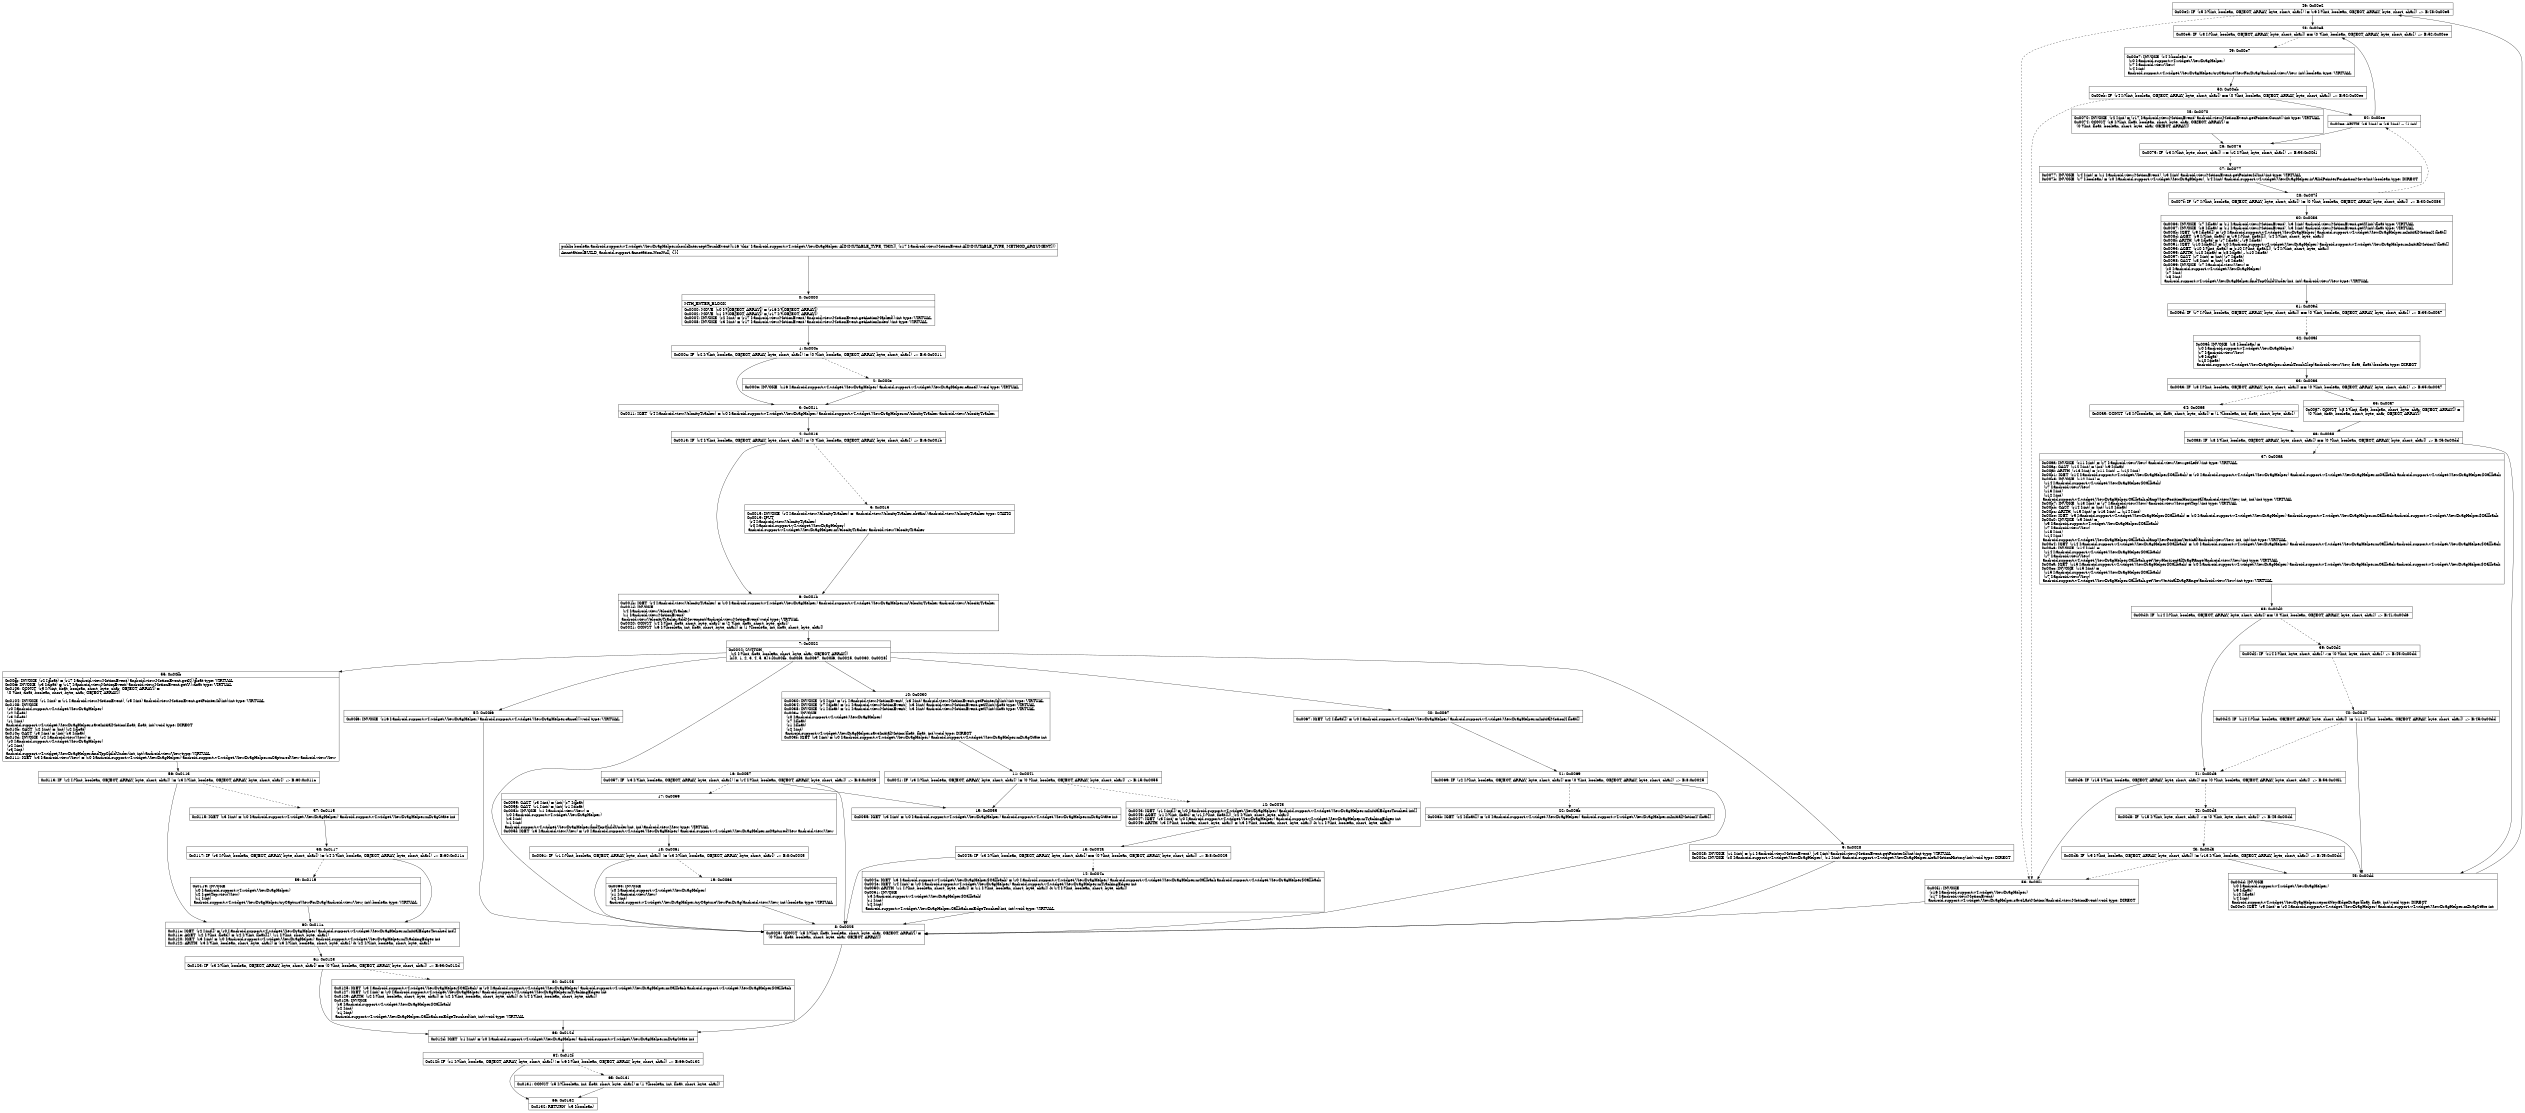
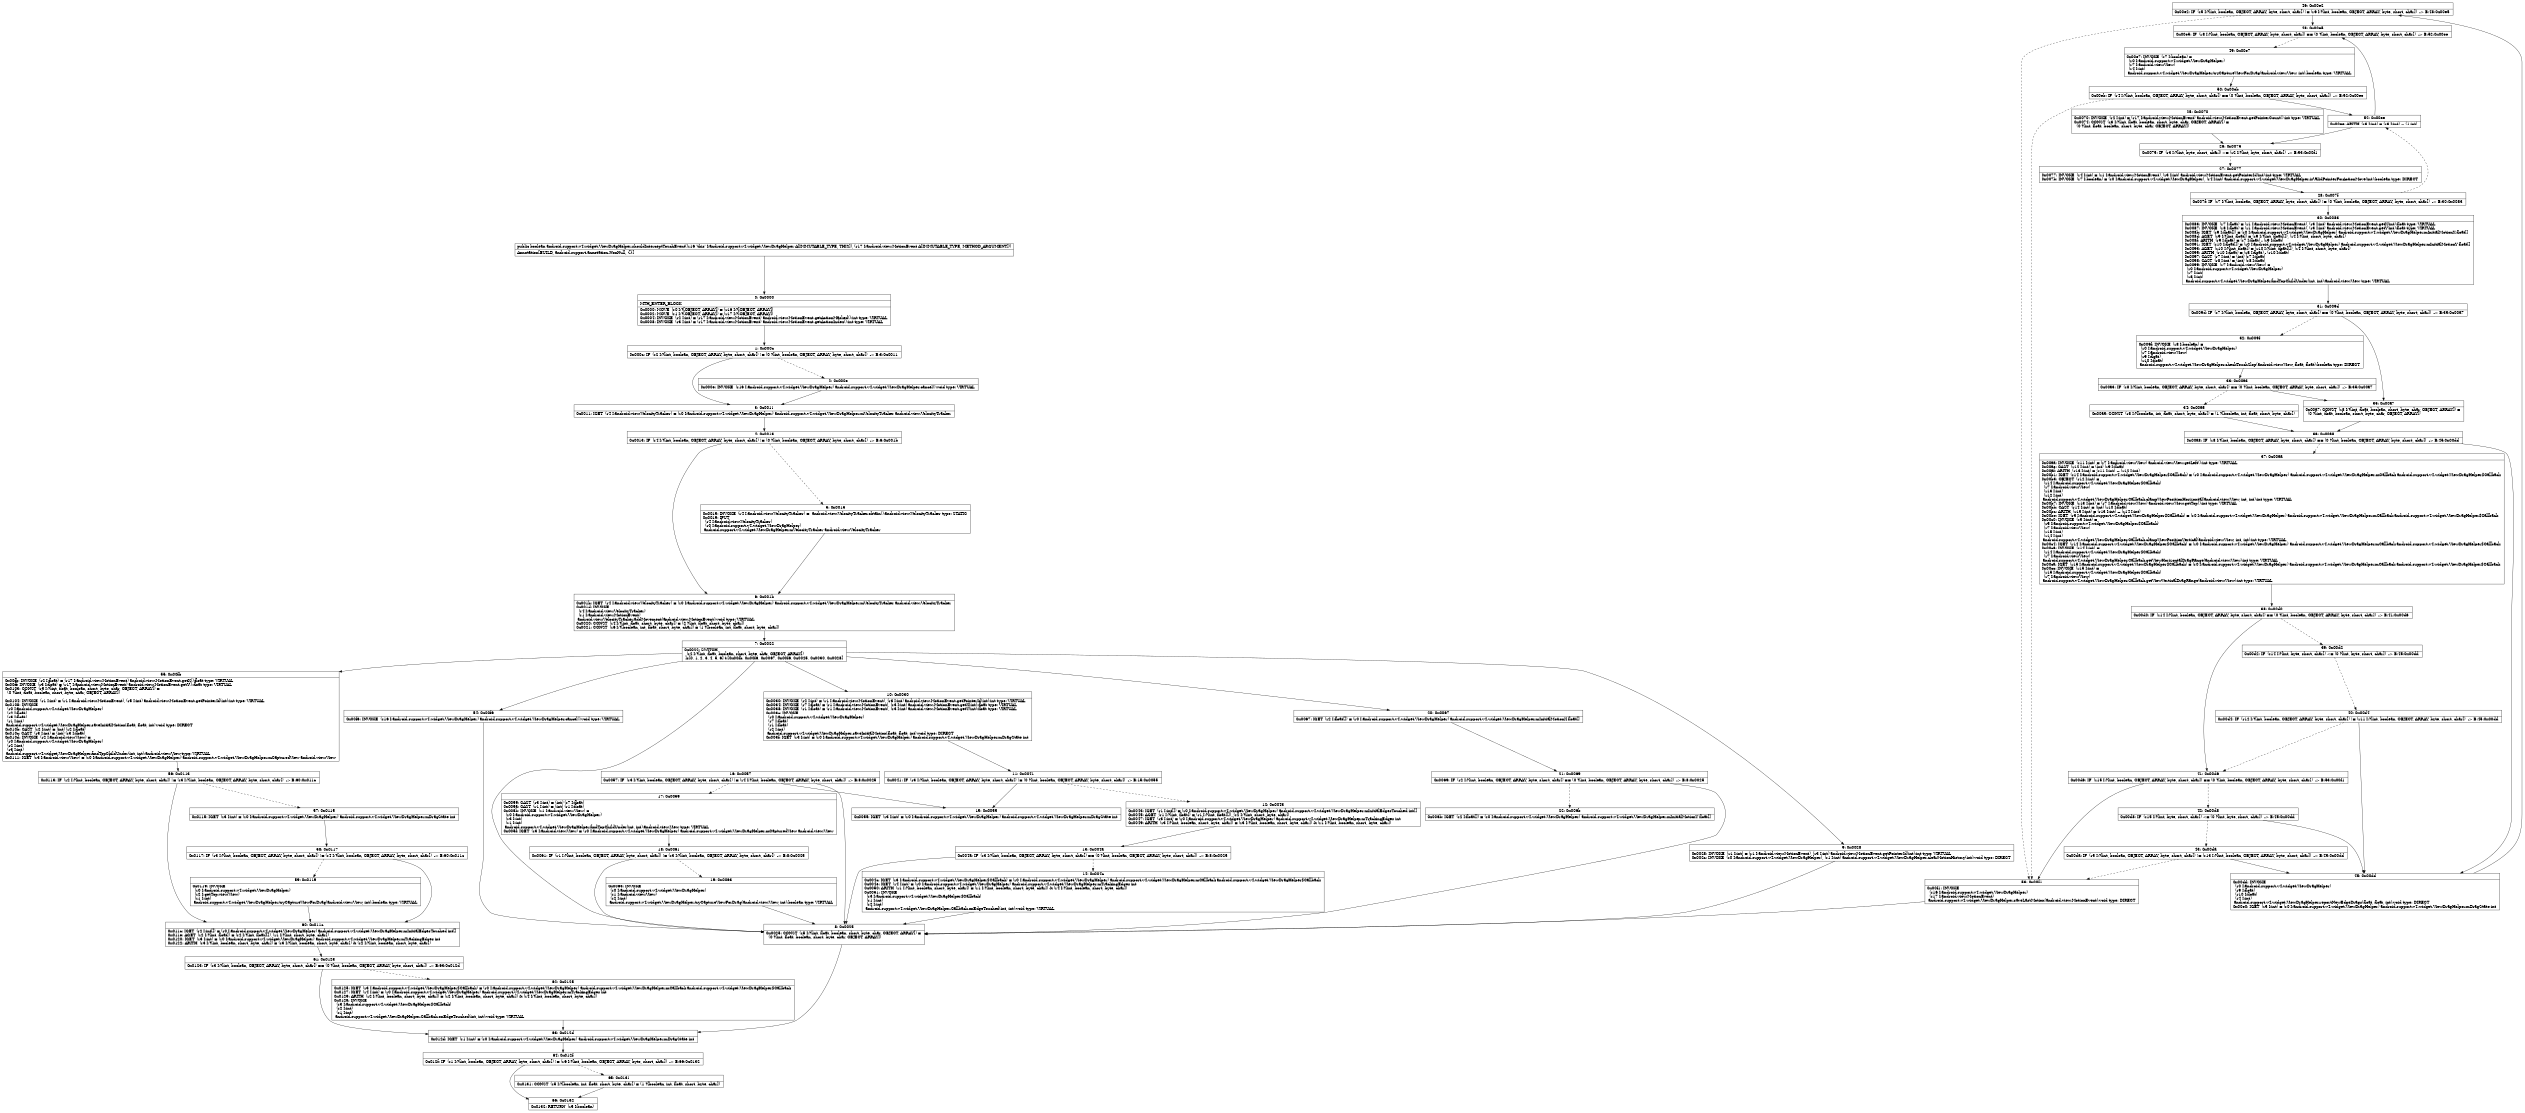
node "49: 0x00e7": text "0x00e7: INVOKE  (r4 I:boolean) =" -> "0x00e7: INVOKE  (r7 I:boolean) ="
edge "31: 0x009d" -> "35: 0x00a7": added
node "37: 0x00aa": text "0x00b3: INVOKE  (r12 I:int) =" -> "0x00b3: OBJECT  (r12 I:int) ="
